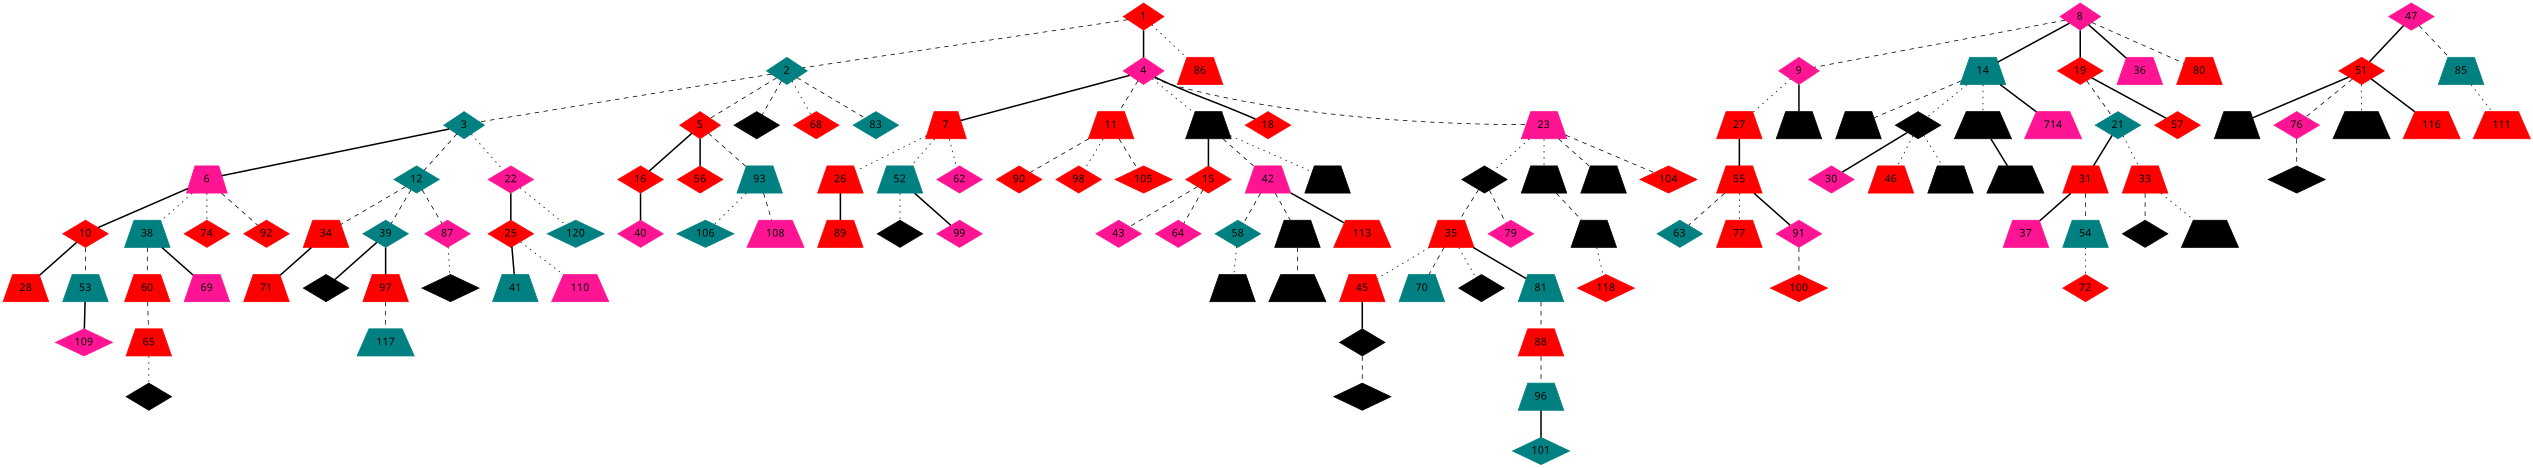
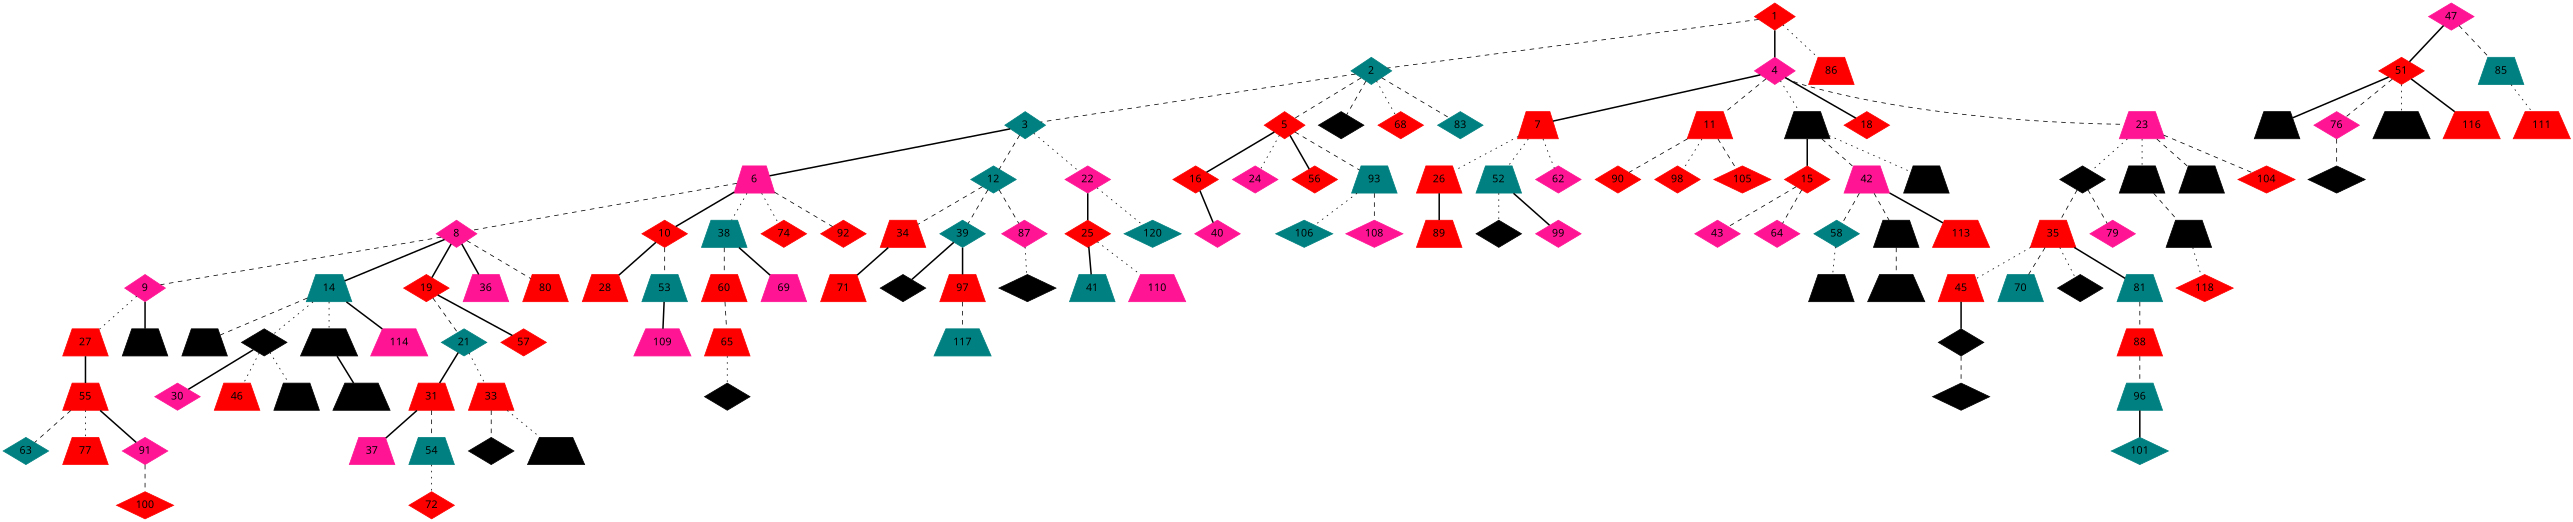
node "714": label "714" -> "114"
node "24": added
edge "6" -- "8": added
node "108": shape trapezium -> diamond
node "109": shape diamond -> trapezium
